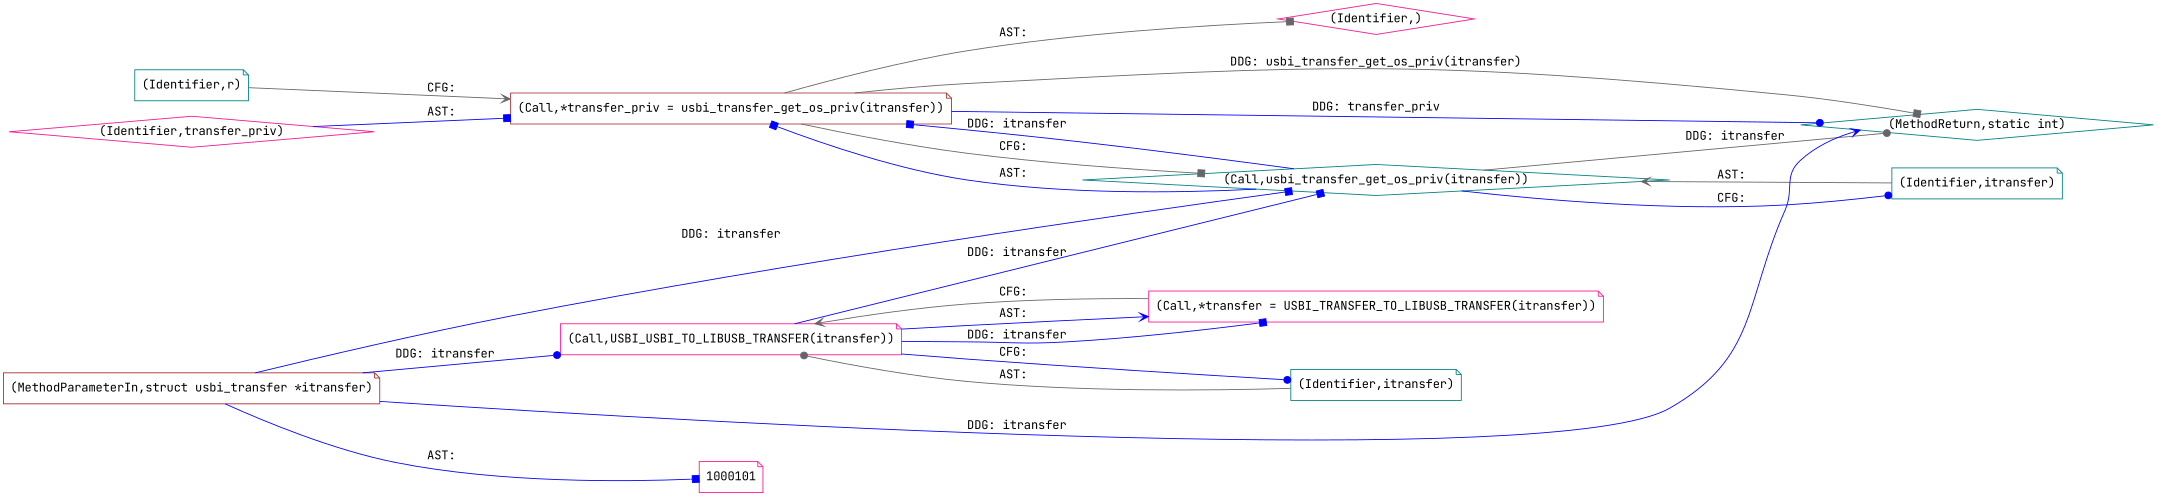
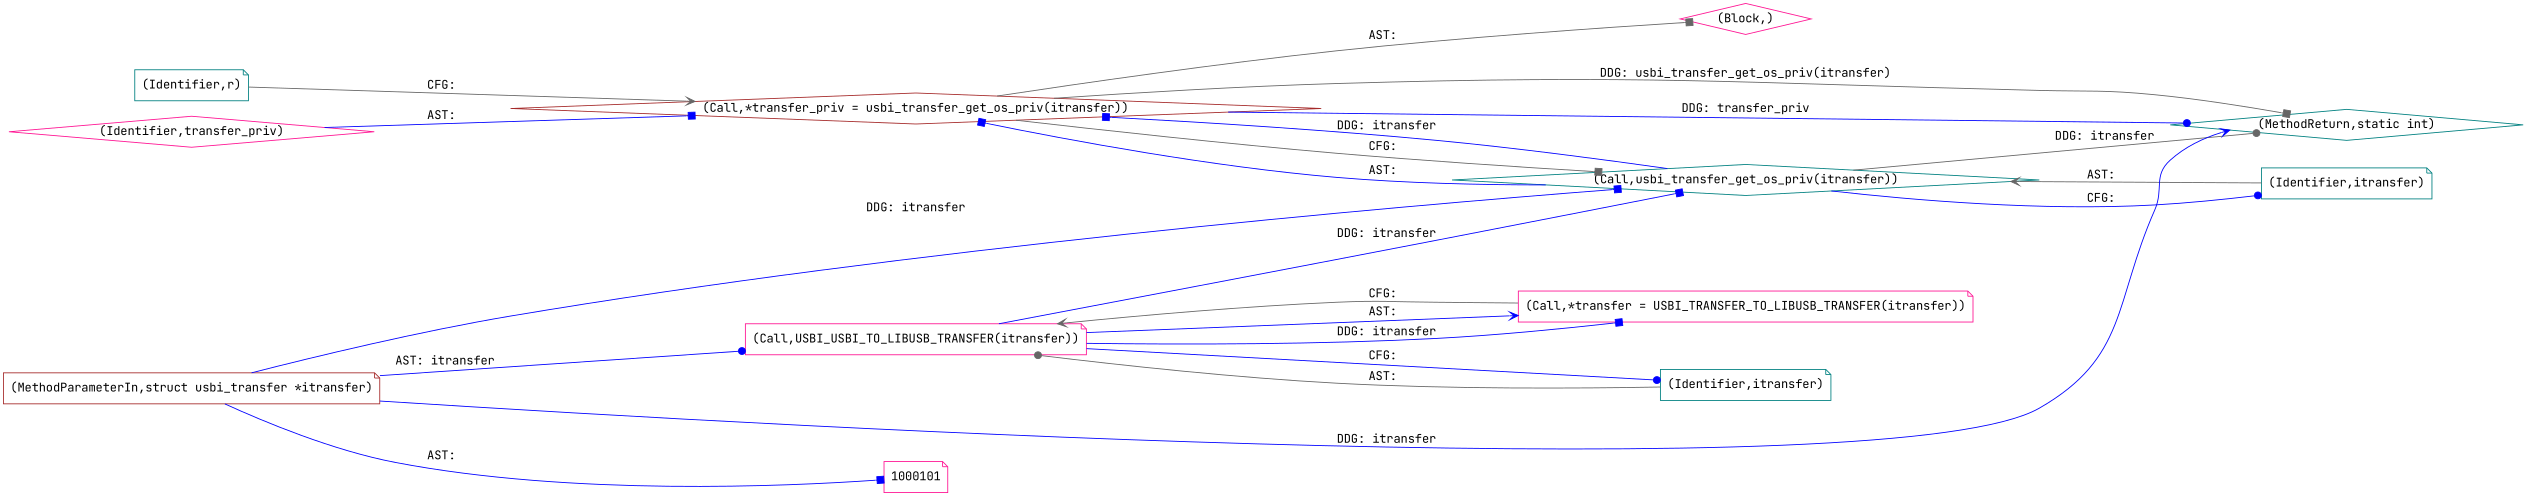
node "(Identifier,)": label "(Identifier,)" -> "(Block,)"
node "(Call,*transfer_priv = usbi_transfer_get_os_priv(itransfer))": shape note -> diamond
edge "(MethodParameterIn,struct usbi_transfer *itransfer)" -> "(Call,USBI_USBI_TO_LIBUSB_TRANSFER(itransfer))": label "DDG: itransfer" -> "AST: itransfer"
